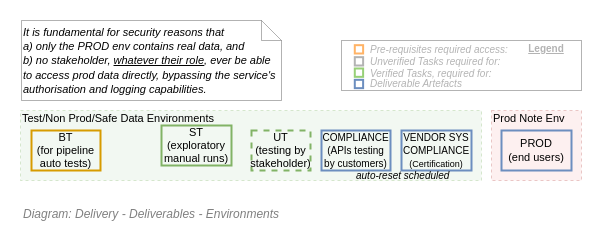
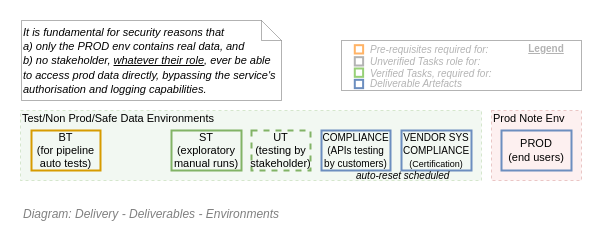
node "Pre-requisites required access:": label "Pre-requisites required access:" -> "Pre-requisites required for:"
node "Unverified Tasks required for:": label "Unverified Tasks required for:" -> "Unverified Tasks role for:"
node "ST(exploratory manual runs)": moved (197, 146) -> (207, 151)
